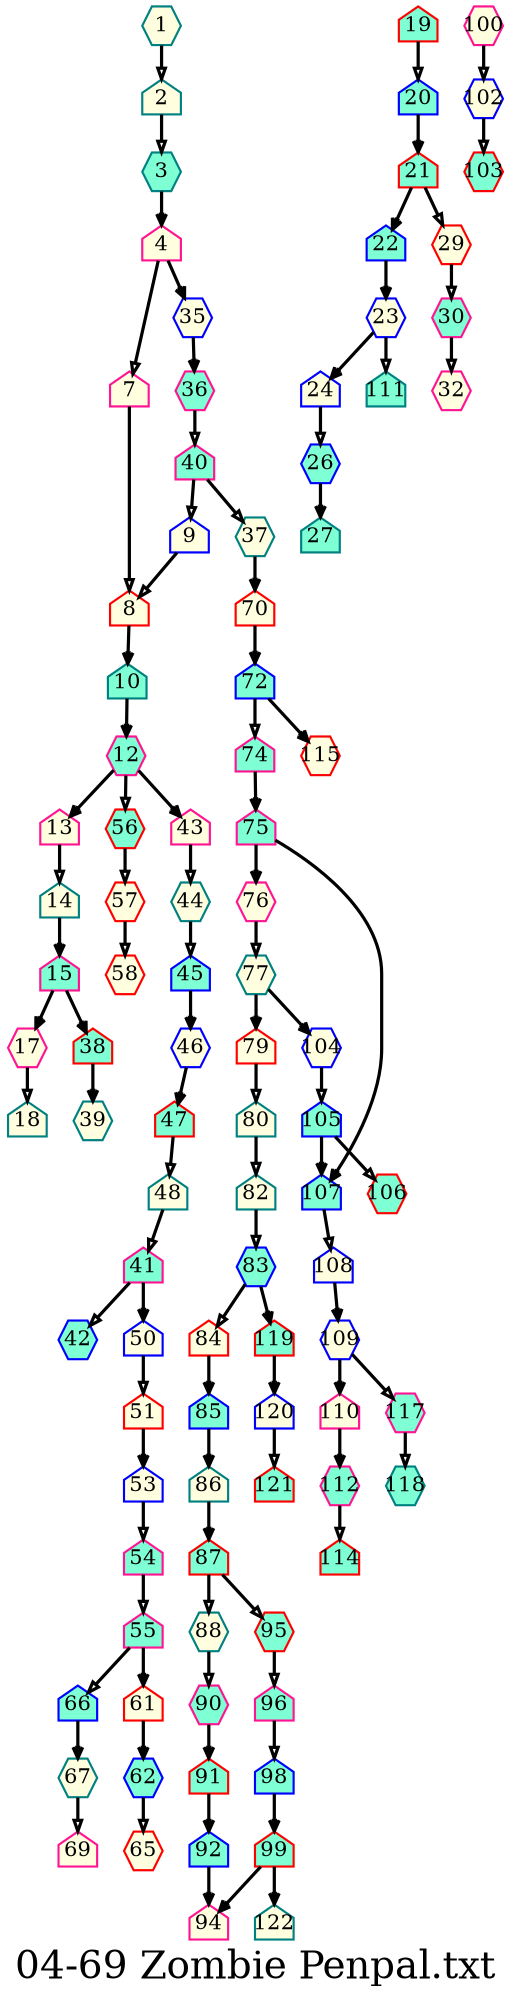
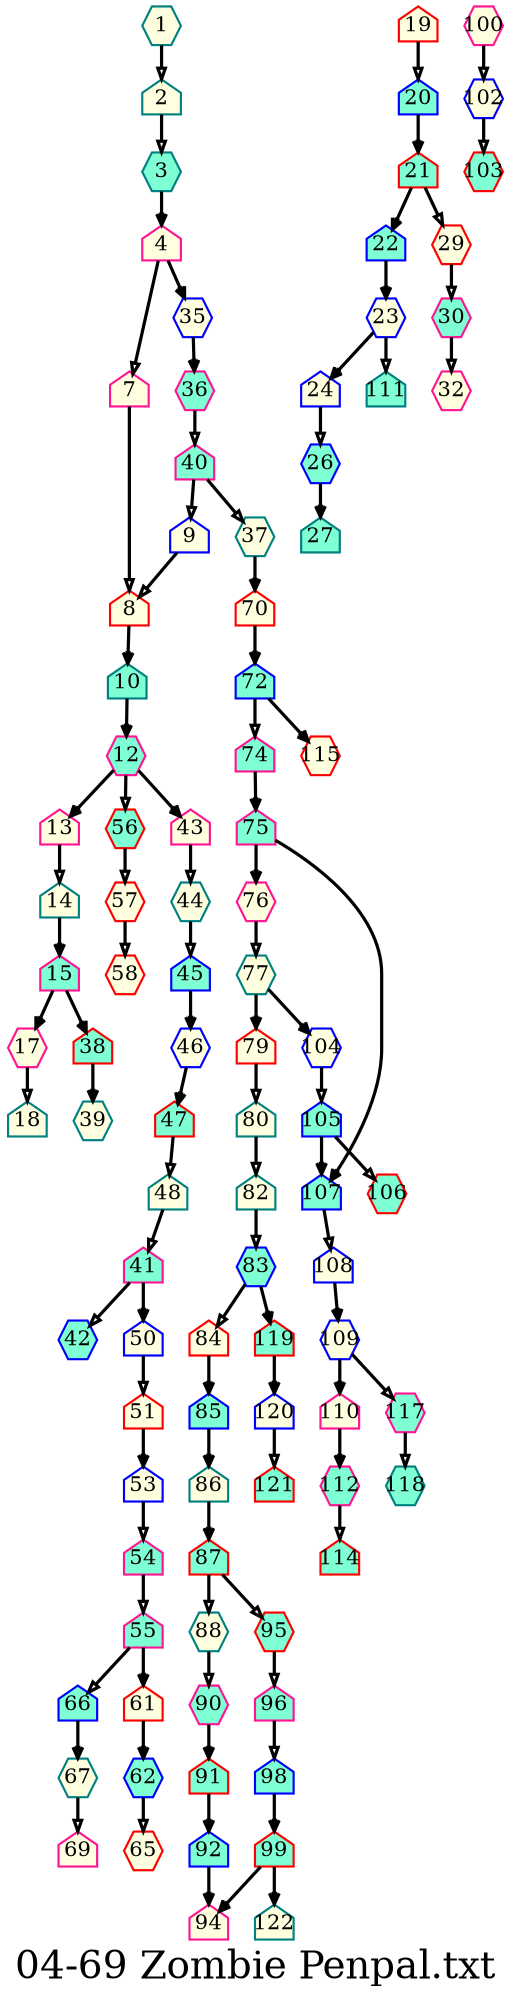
node "19": fillcolor aquamarine -> lightyellow
